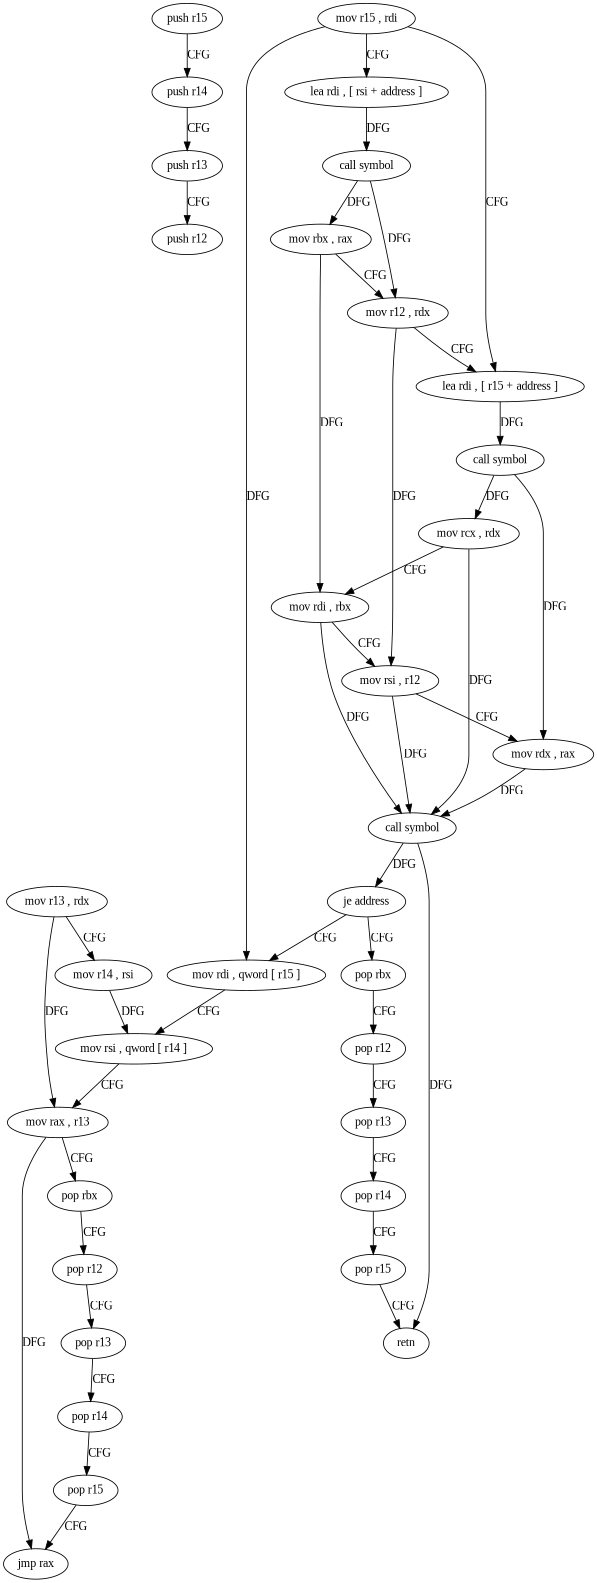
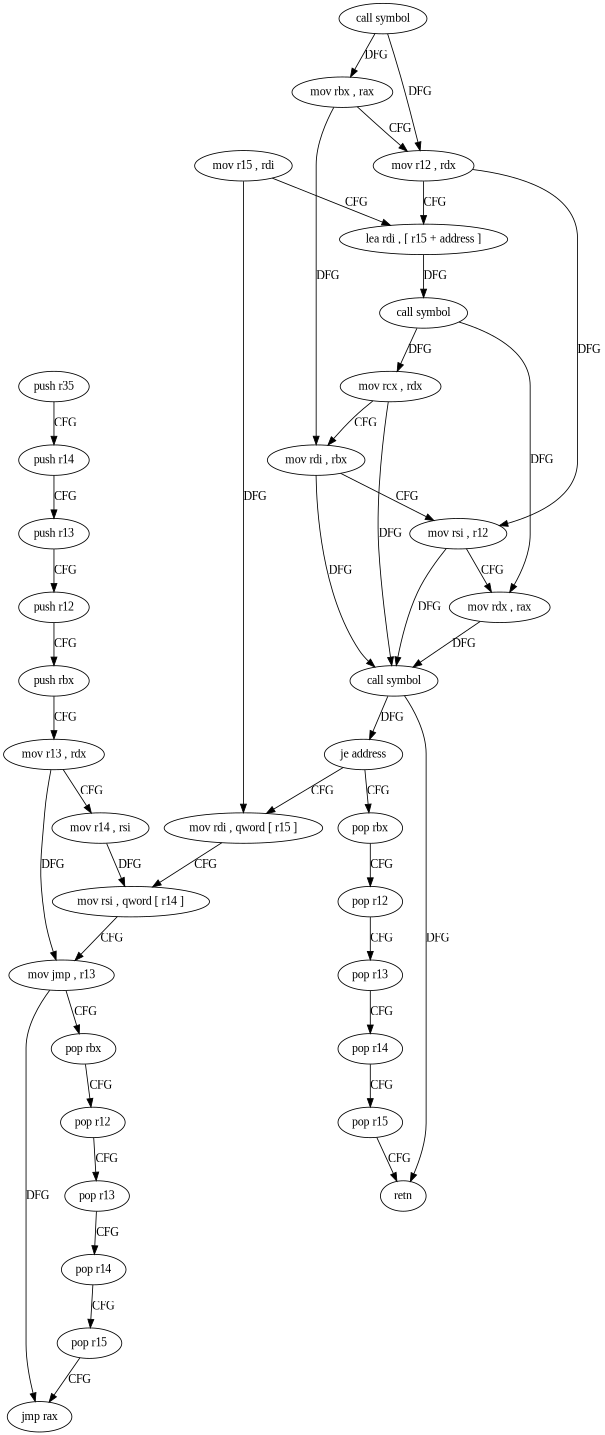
node "push r15": label "push r15" -> "push r35"
node "lea rdi , [ rsi + address ]": removed
node "push rbx": added
node "mov rax , r13": label "mov rax , r13" -> "mov jmp , r13"
